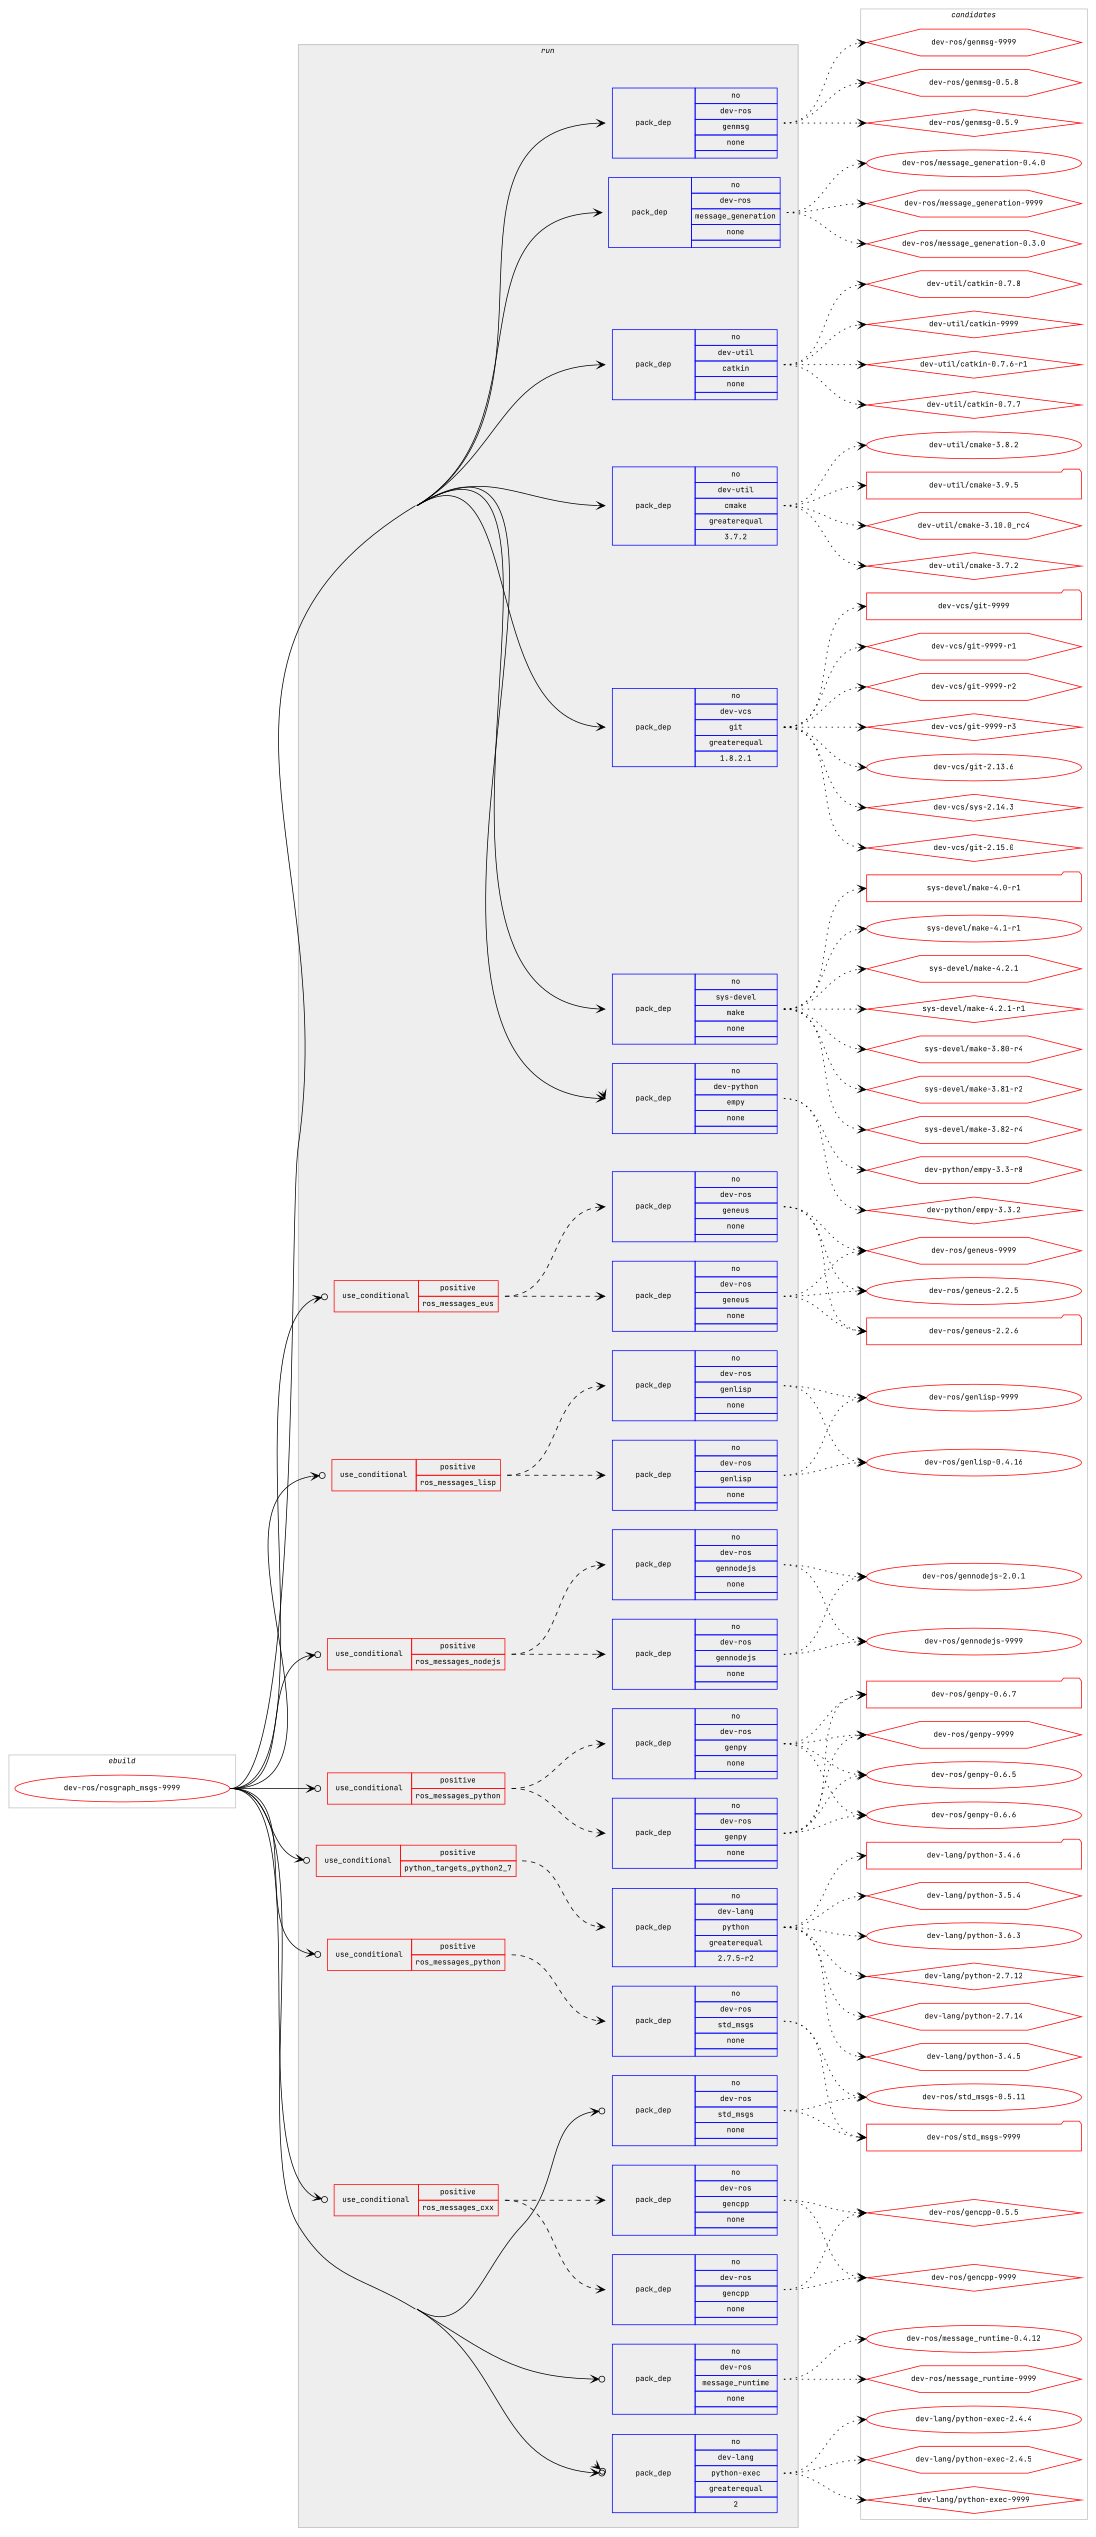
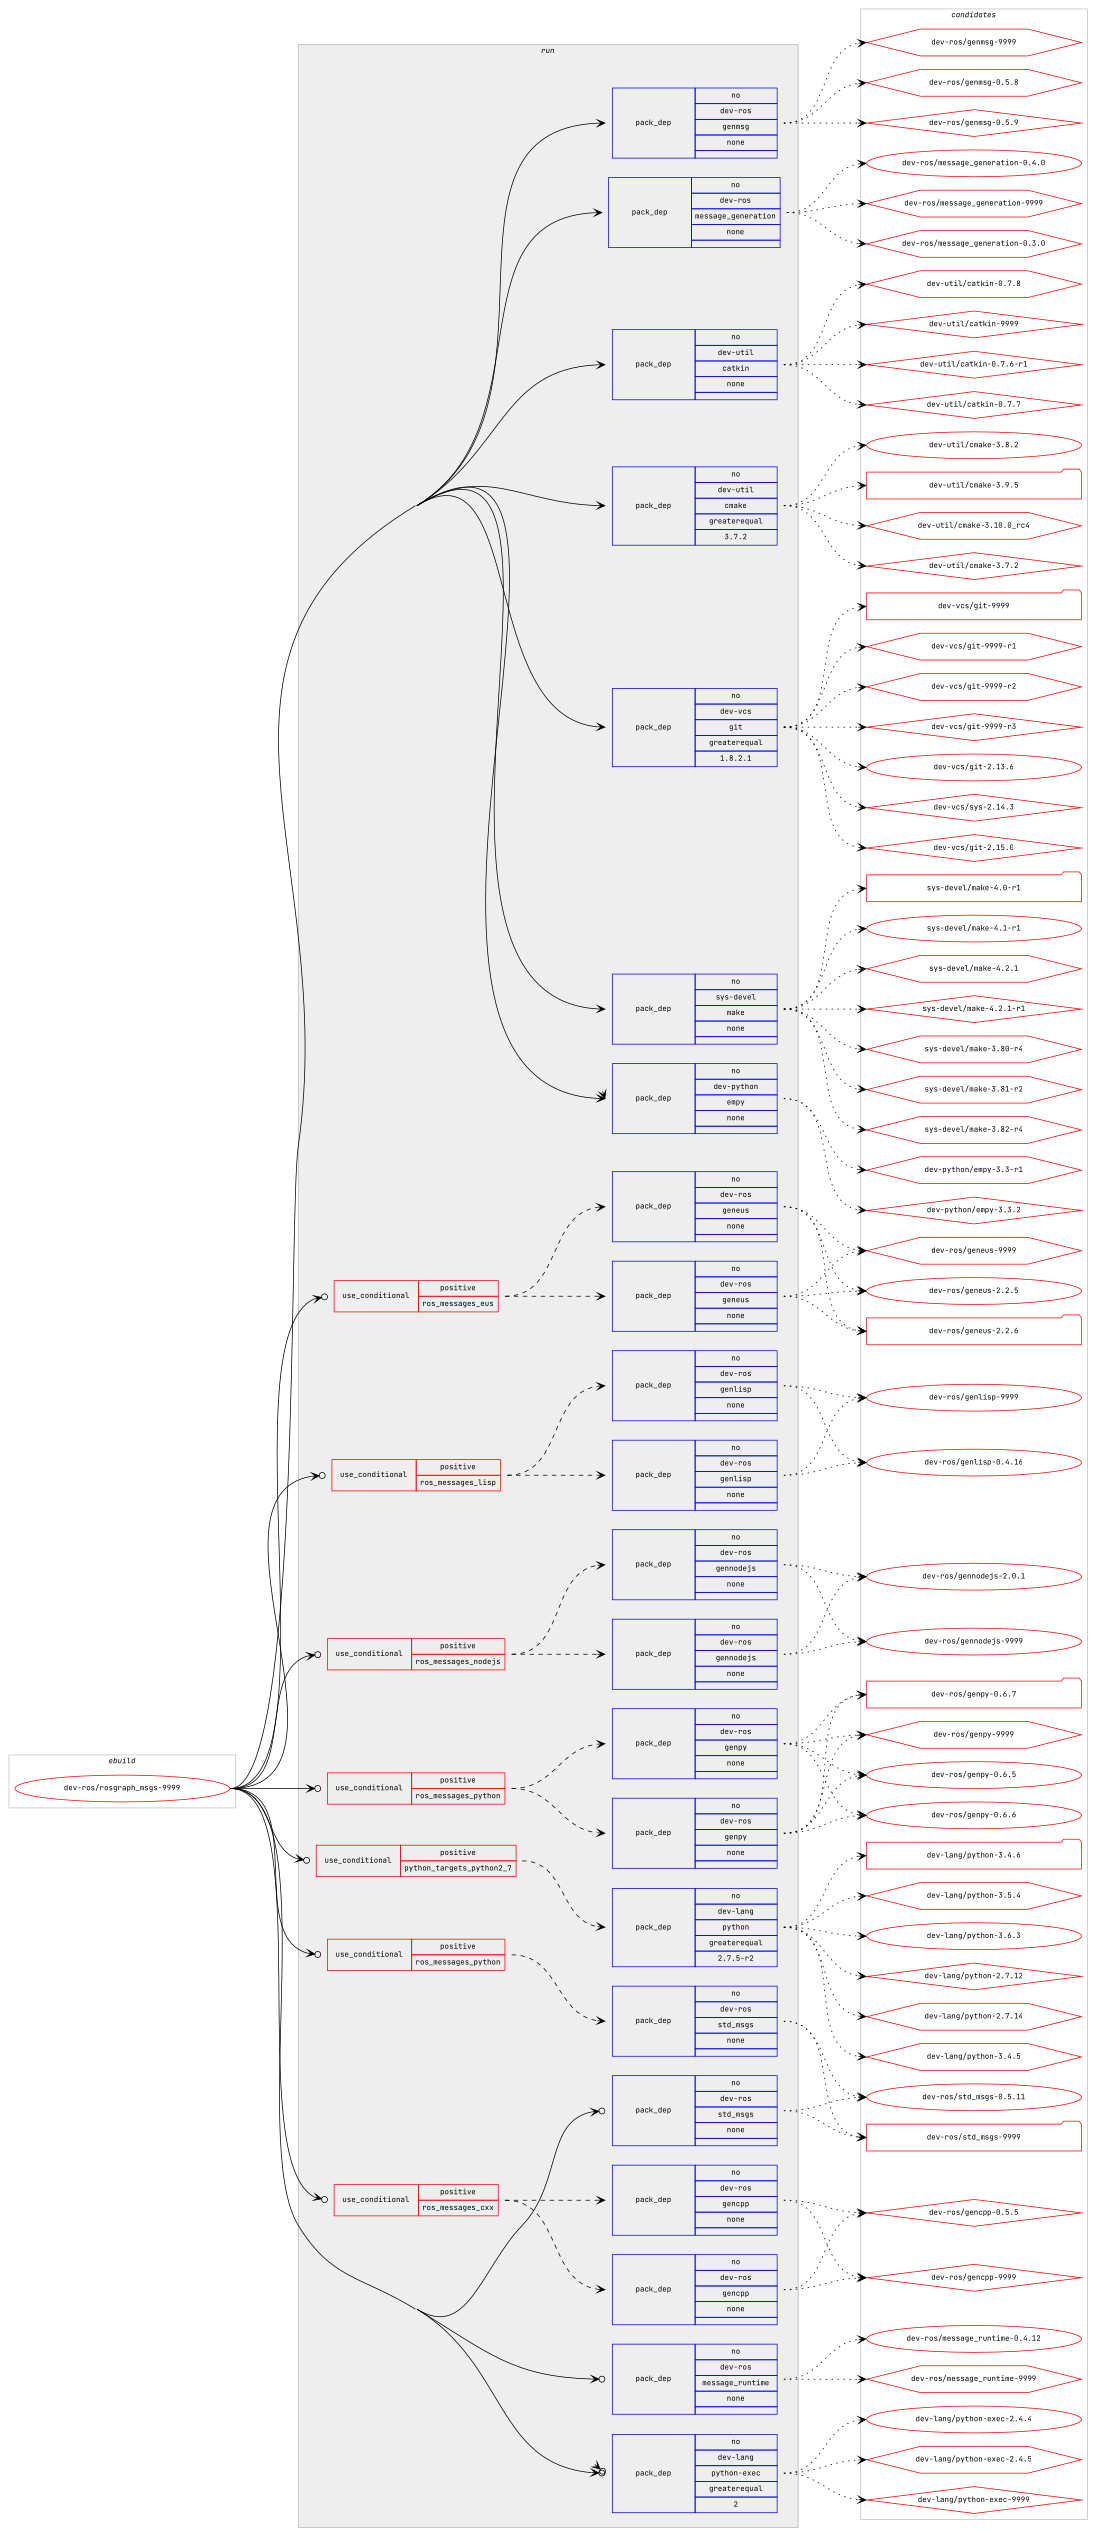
node "dev-python/empy-3.3-r8": label "dev-python/empy-3.3-r8" -> "dev-python/empy-3.3-r1"
